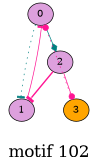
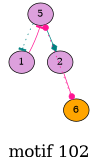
node "0": label "0" -> "5"
edge "2" -> "1": removed
node "3": label "3" -> "6"
